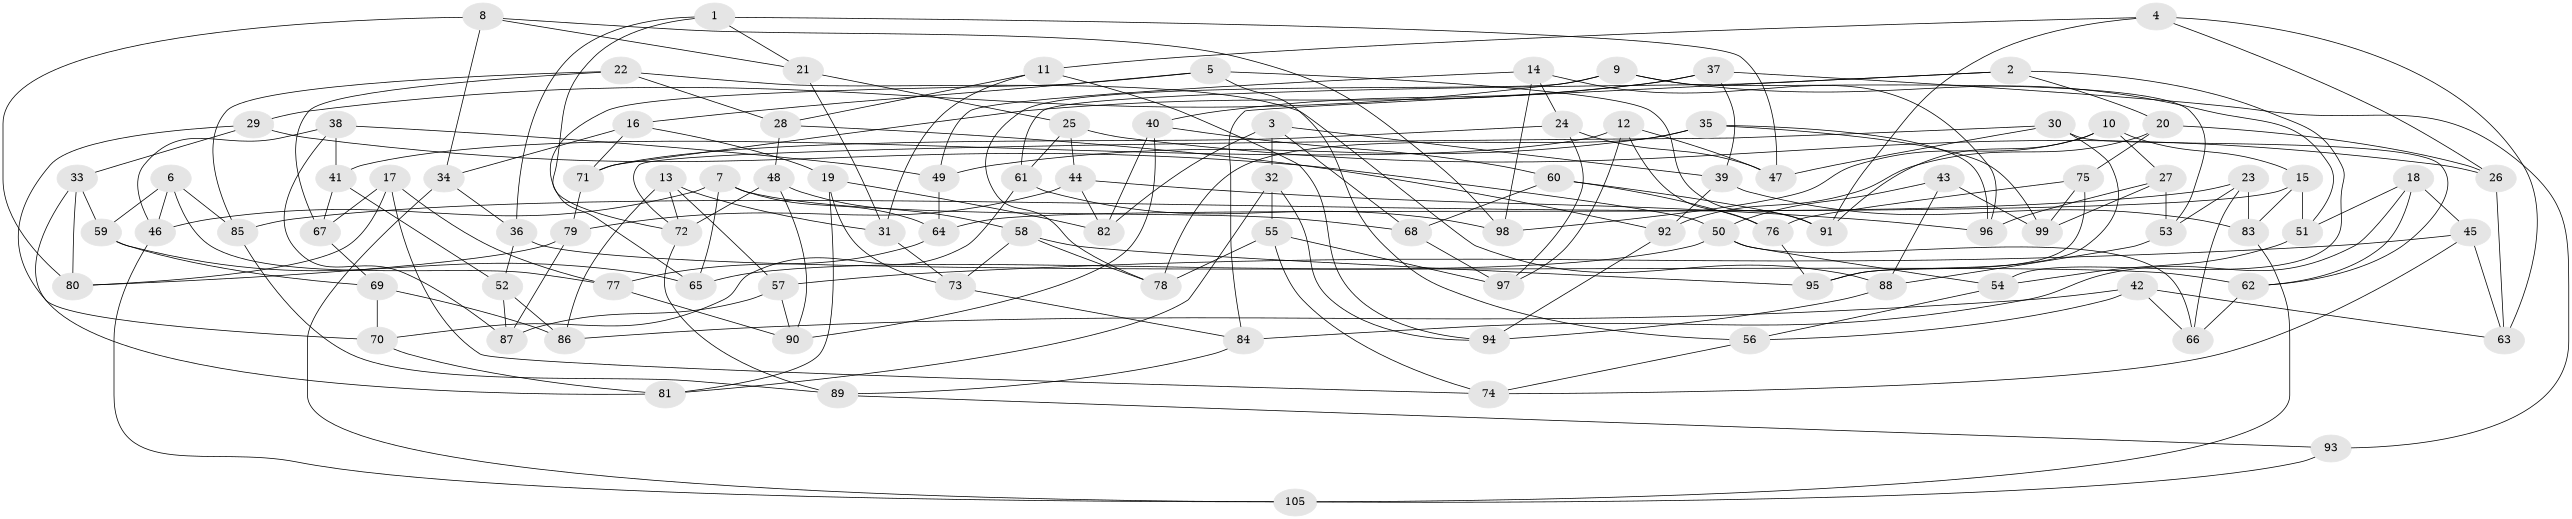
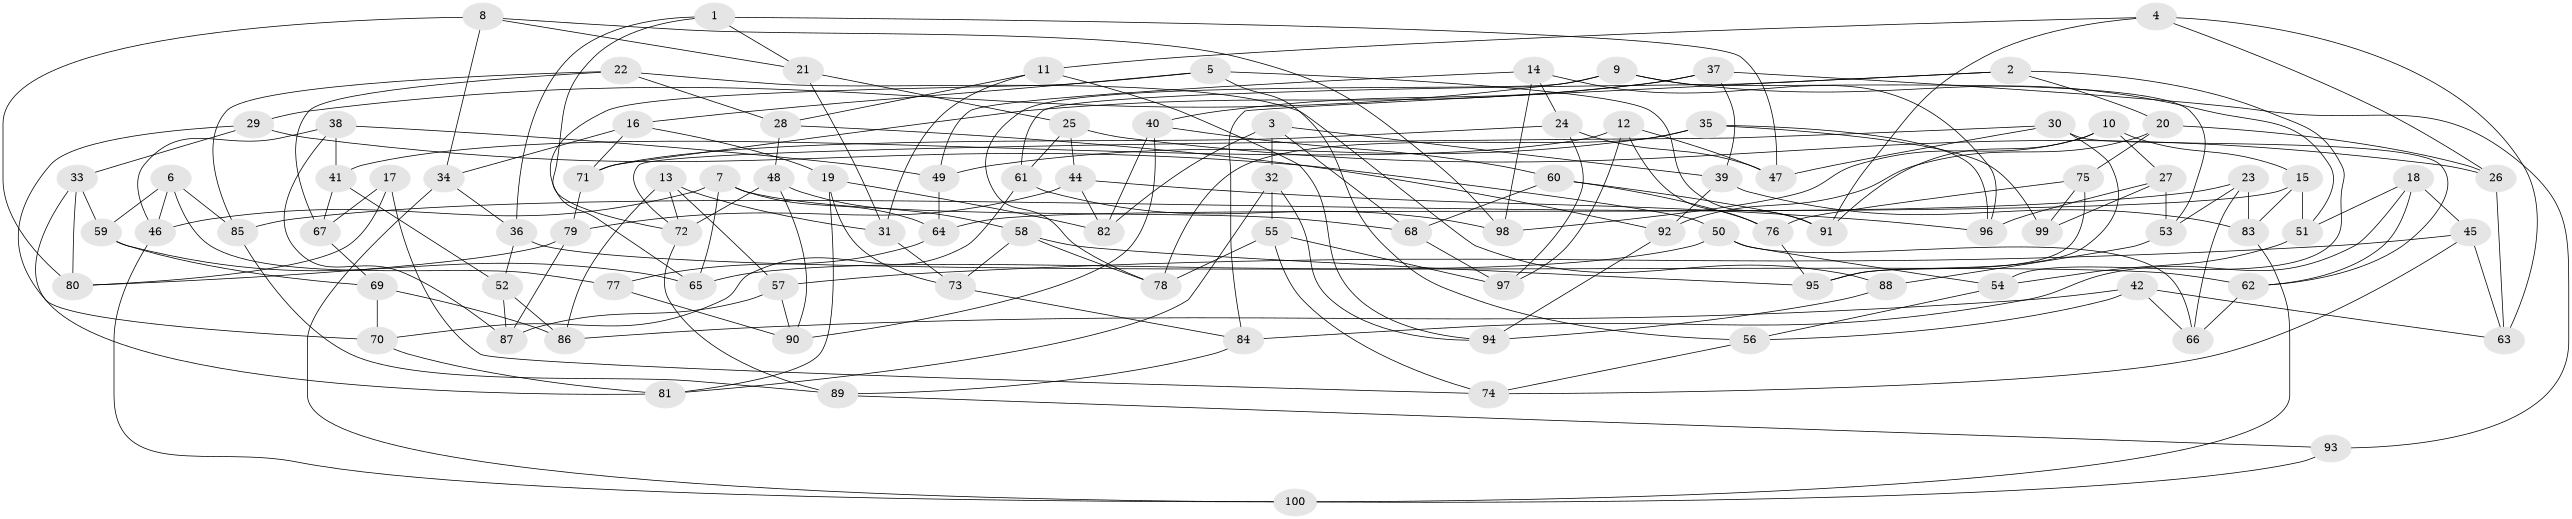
node "43": removed
edge "17" -- "77": removed
node "105": label "105" -> "100"
